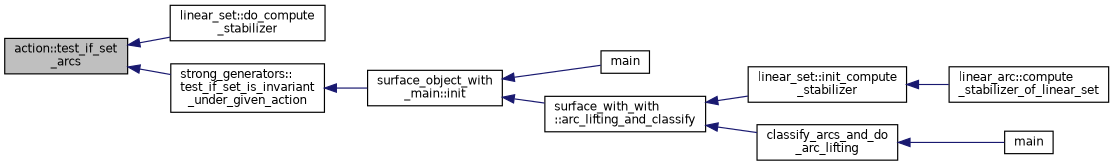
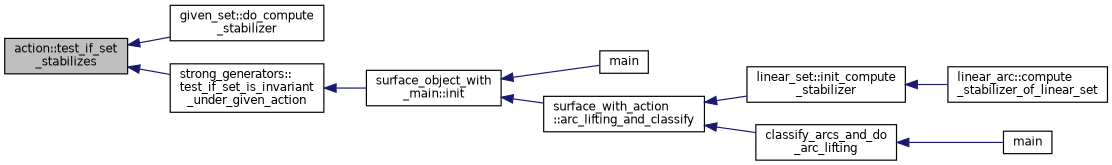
node "linear_set::do_compute _stabilizer": label "linear_set::do_compute _stabilizer" -> "given_set::do_compute _stabilizer"
node "action::test_if_set _arcs": label "action::test_if_set _arcs" -> "action::test_if_set _stabilizes"
node "surface_with_with ::arc_lifting_and_classify": label "surface_with_with ::arc_lifting_and_classify" -> "surface_with_action ::arc_lifting_and_classify"
